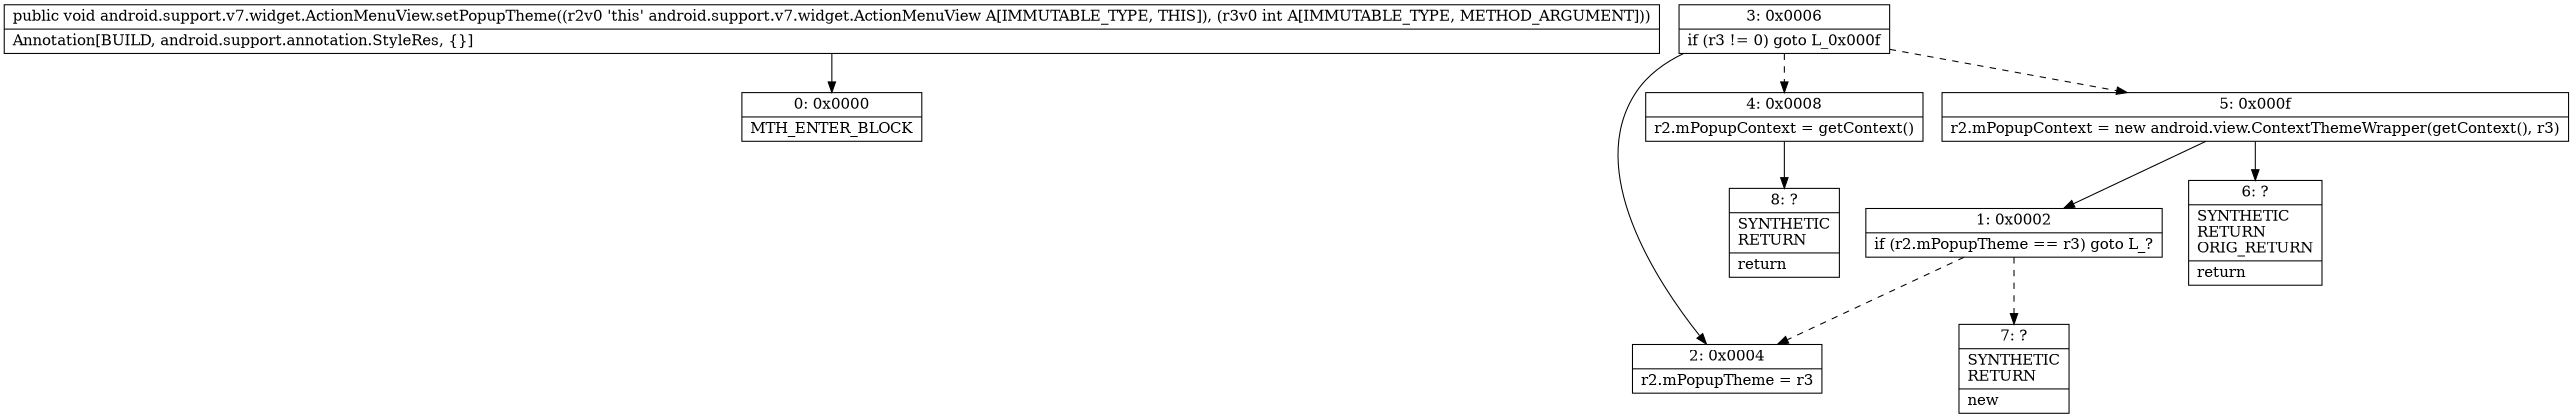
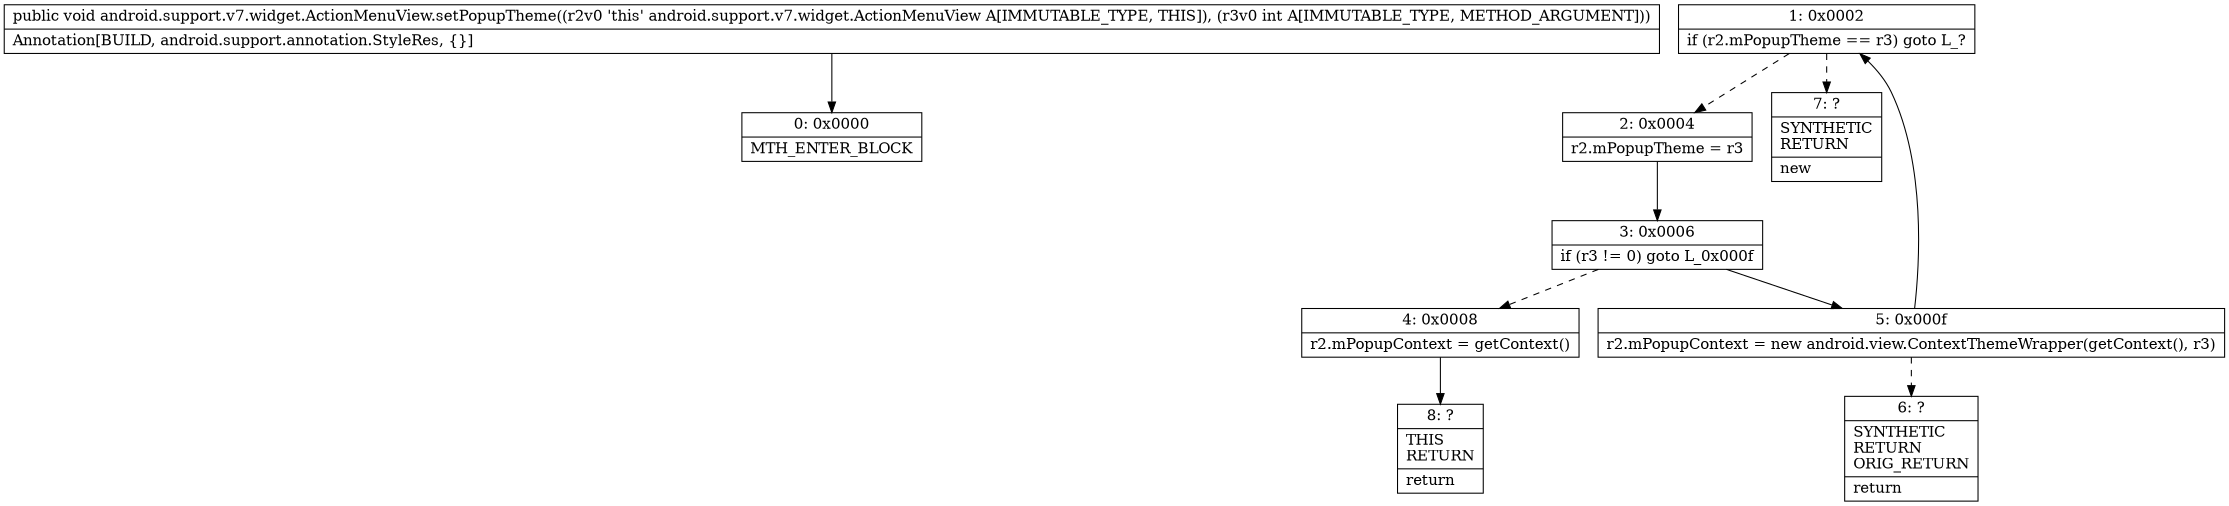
edge "3: 0x0006" -> "5: 0x000f": style dashed -> solid
edge "5: 0x000f" -> "6: ?": style solid -> dashed
edge "3: 0x0006" -> "2: 0x0004": reversed
node "8: ?": text "SYNTHETIC" -> "THIS"
